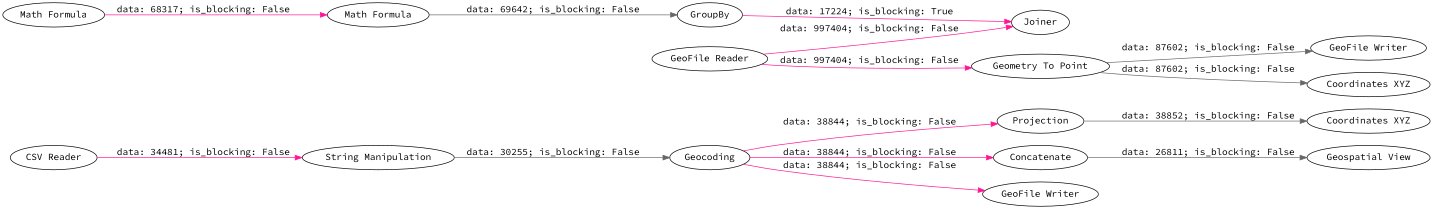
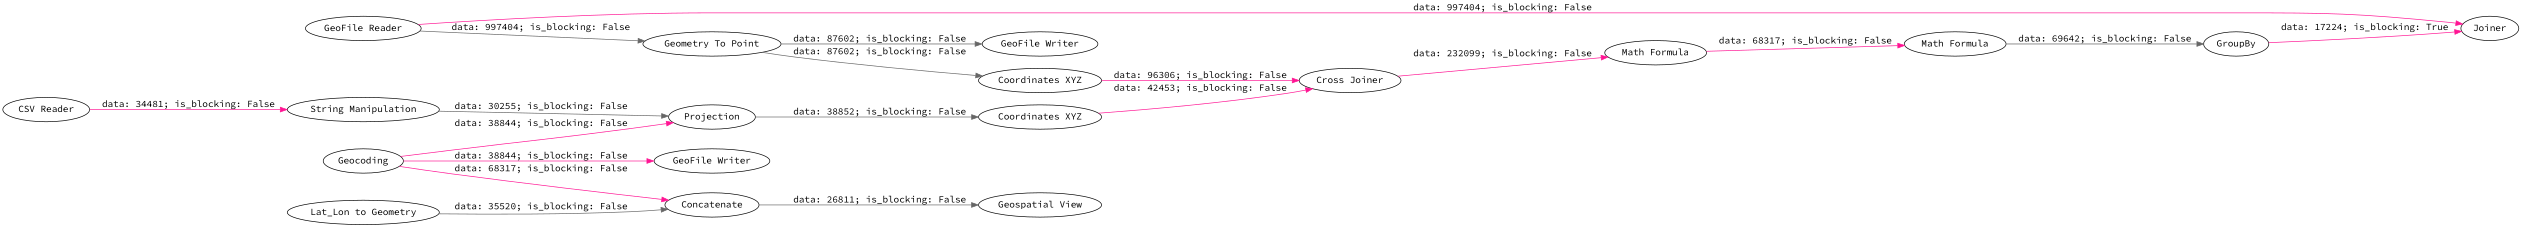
edge "GeoFile Reader" -> "Geometry To Point": color deeppink -> gray40
node "Cross Joiner": added
edge "Geocoding" -> "Concatenate": label "data: 38844; is_blocking: False" -> "data: 68317; is_blocking: False"
edge "String Manipulation" -> "Geocoding": now "String Manipulation" -> "Projection"
node "Lat_Lon to Geometry": added
